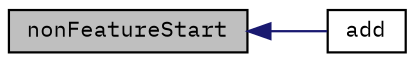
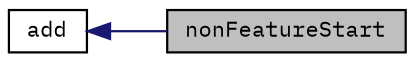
edge "add" -> "nonFeatureStart": reversed
